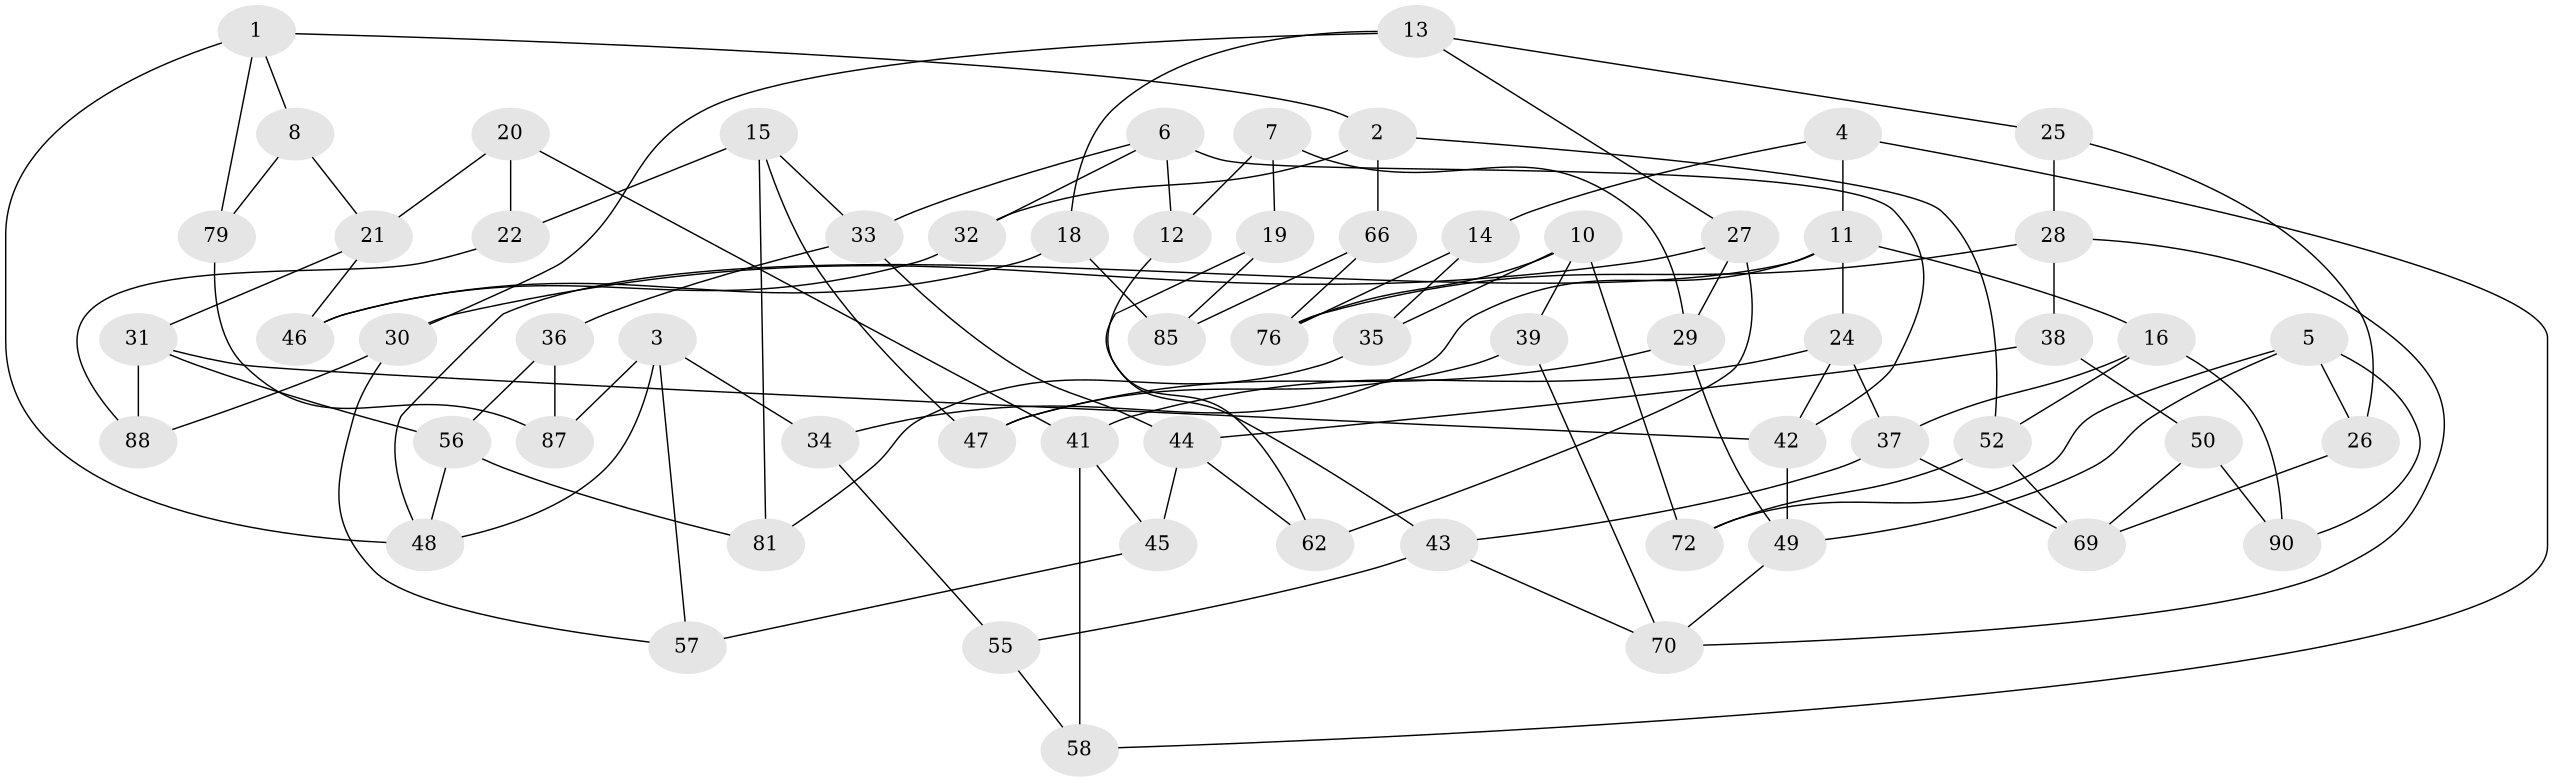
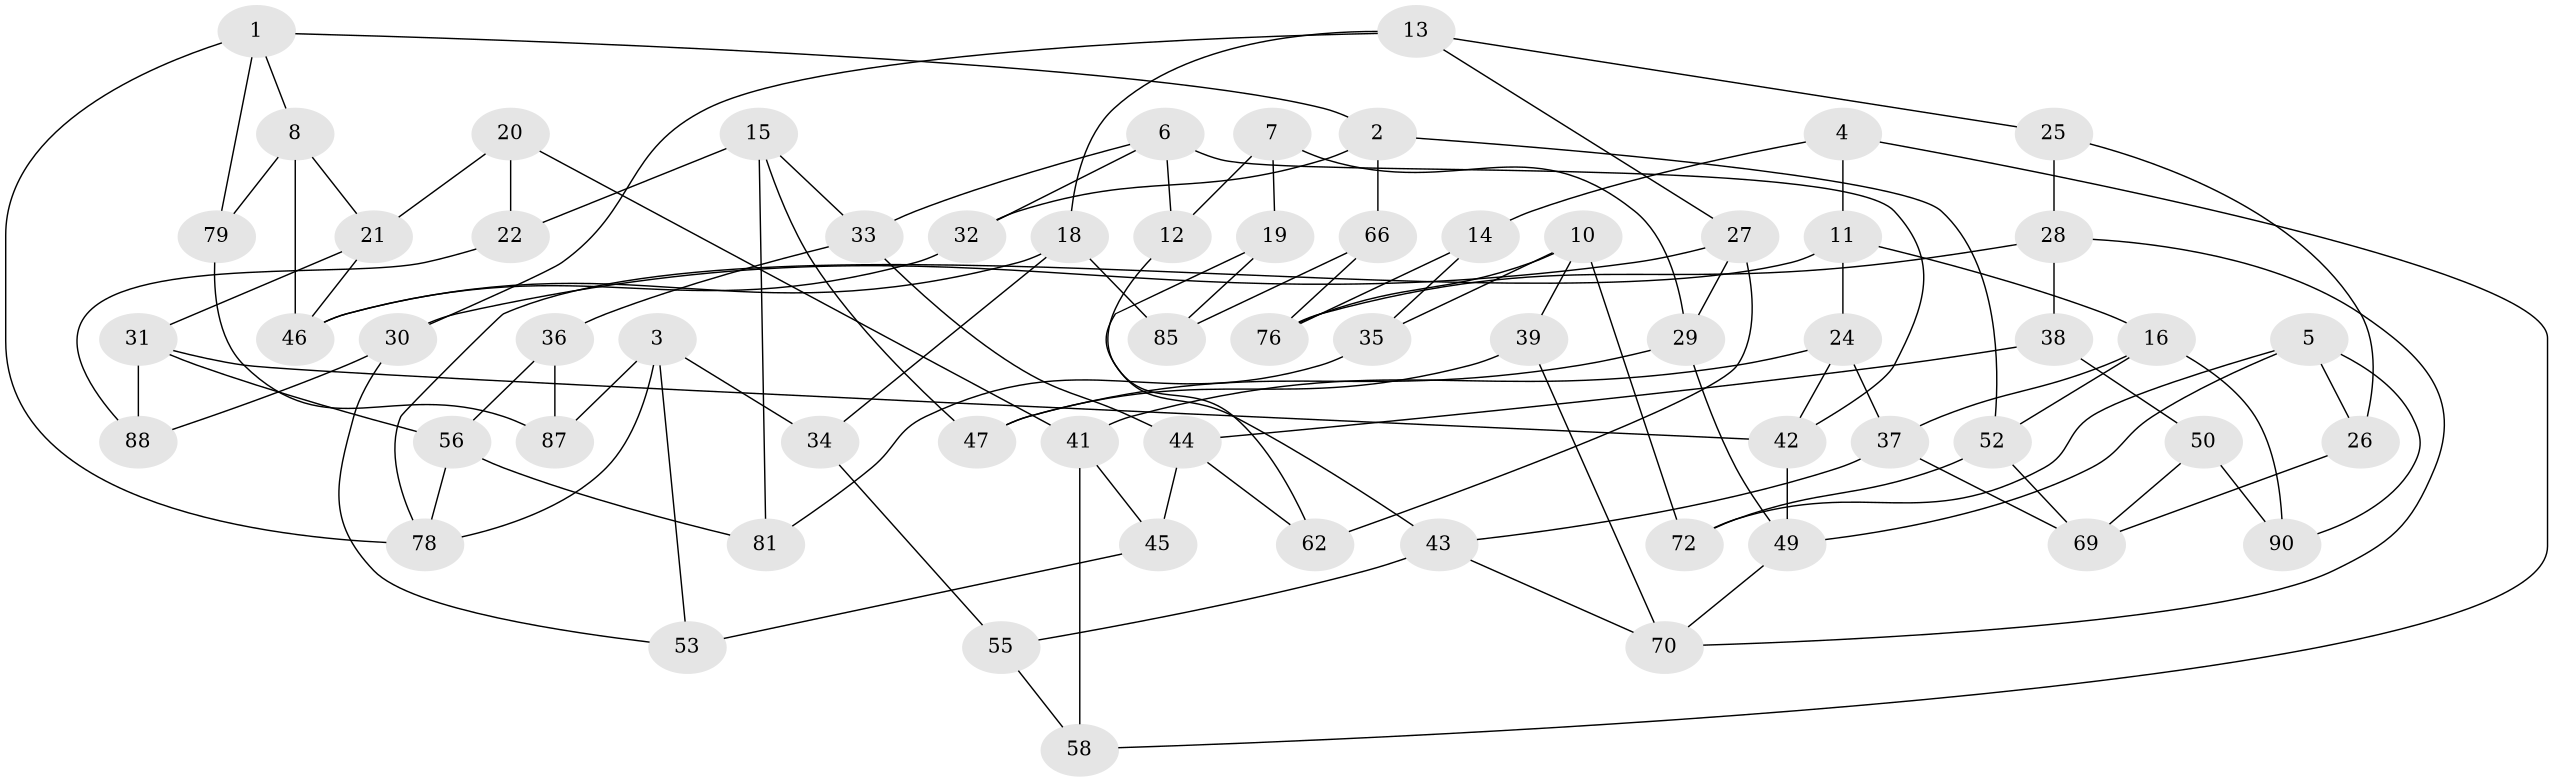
edge "8" -- "46": added
edge "11" -- "34": now "18" -- "34"
node "48": label "48" -> "78"
node "57": label "57" -> "53"
